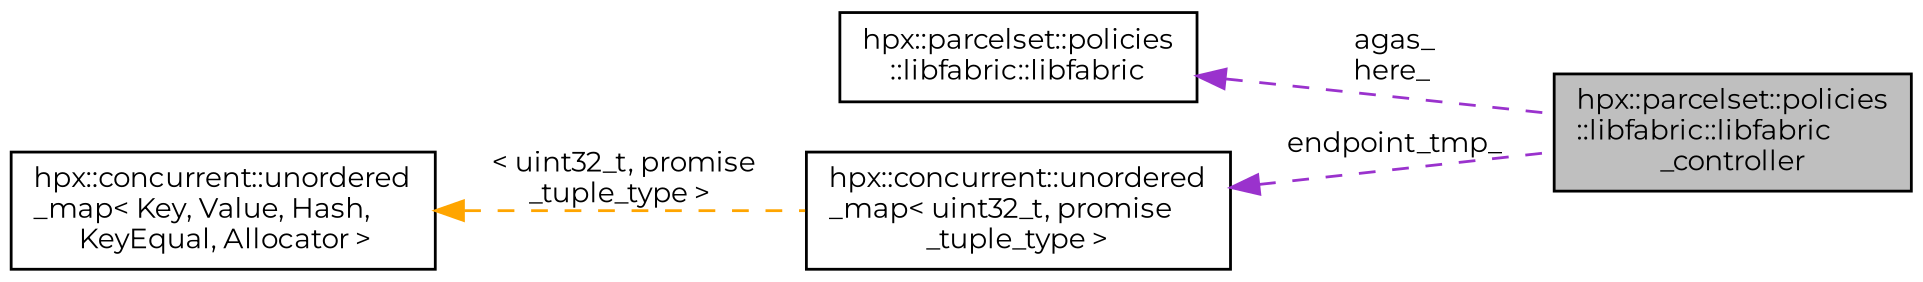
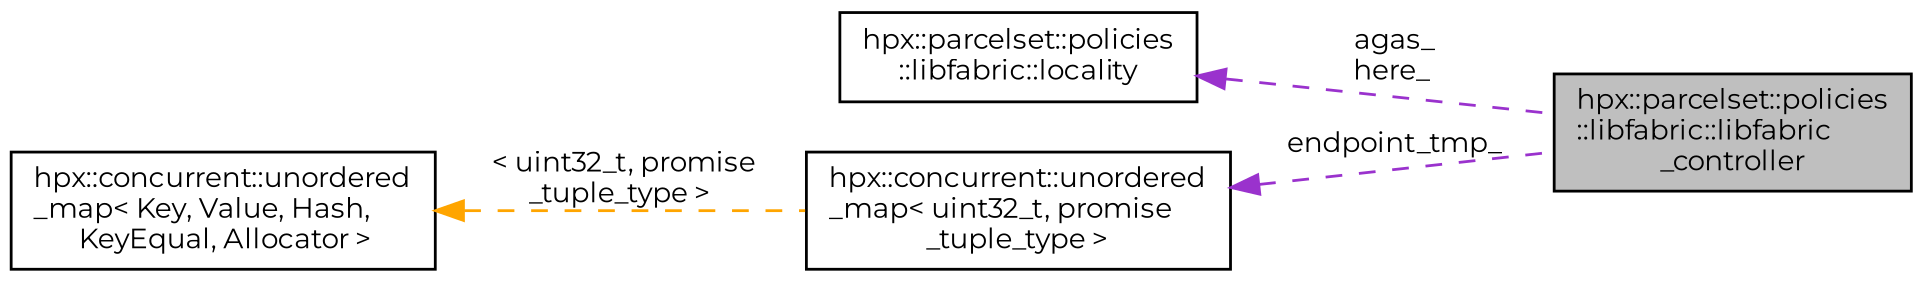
node "hpx::parcelset::policies ::libfabric::libfabric": label "hpx::parcelset::policies ::libfabric::libfabric" -> "hpx::parcelset::policies ::libfabric::locality"
